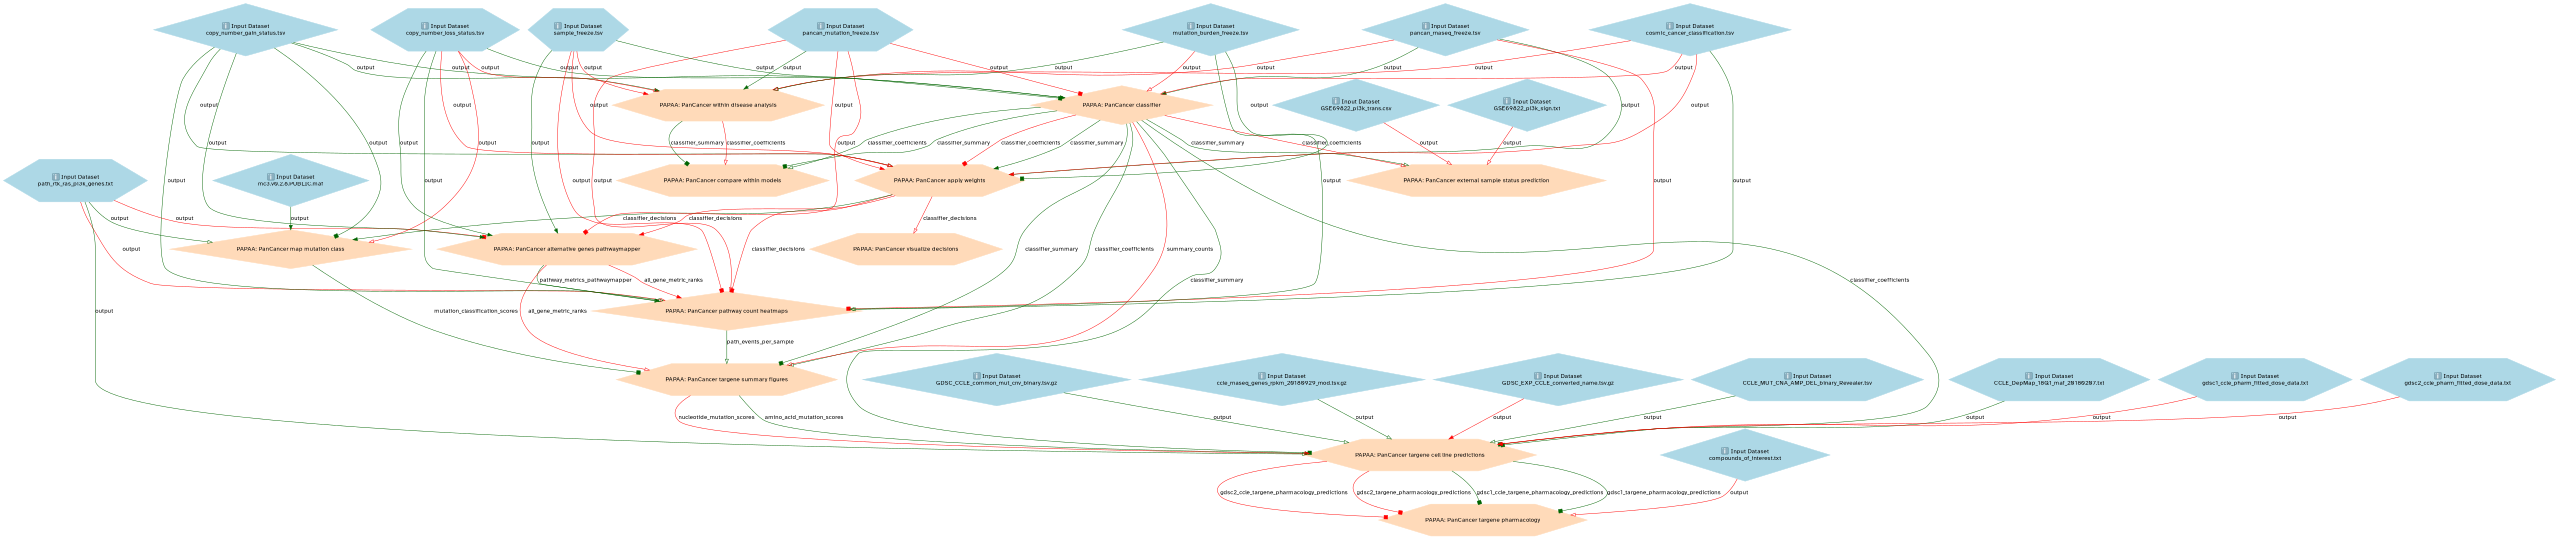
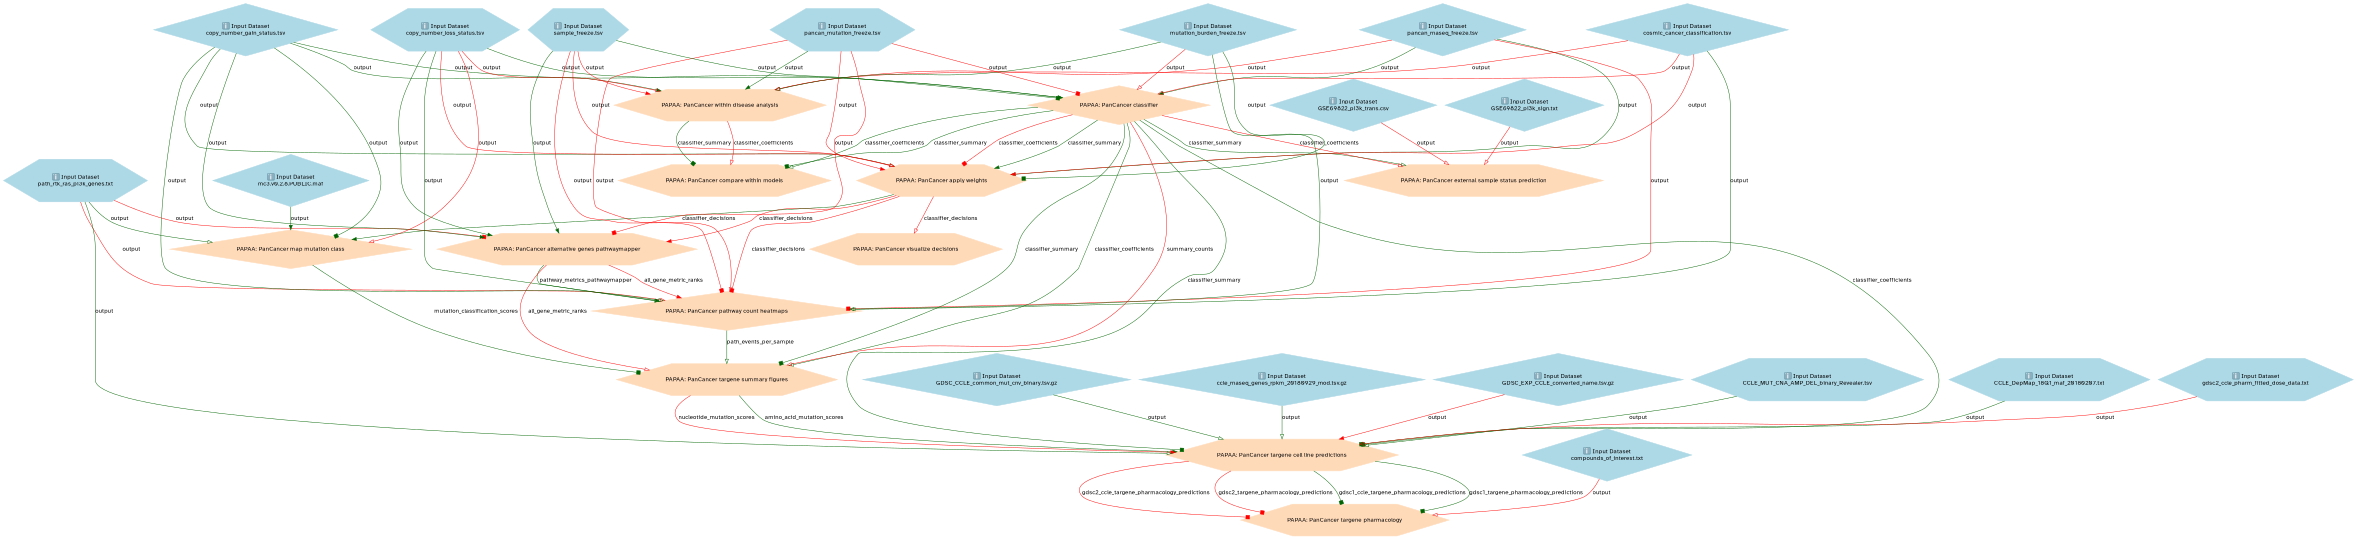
node "ℹ️ Input Dataset gdsc1_ccle_pharm_fitted_dose_data.txt": removed
